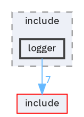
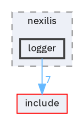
cluster "include": label "include" -> "nexilis"
